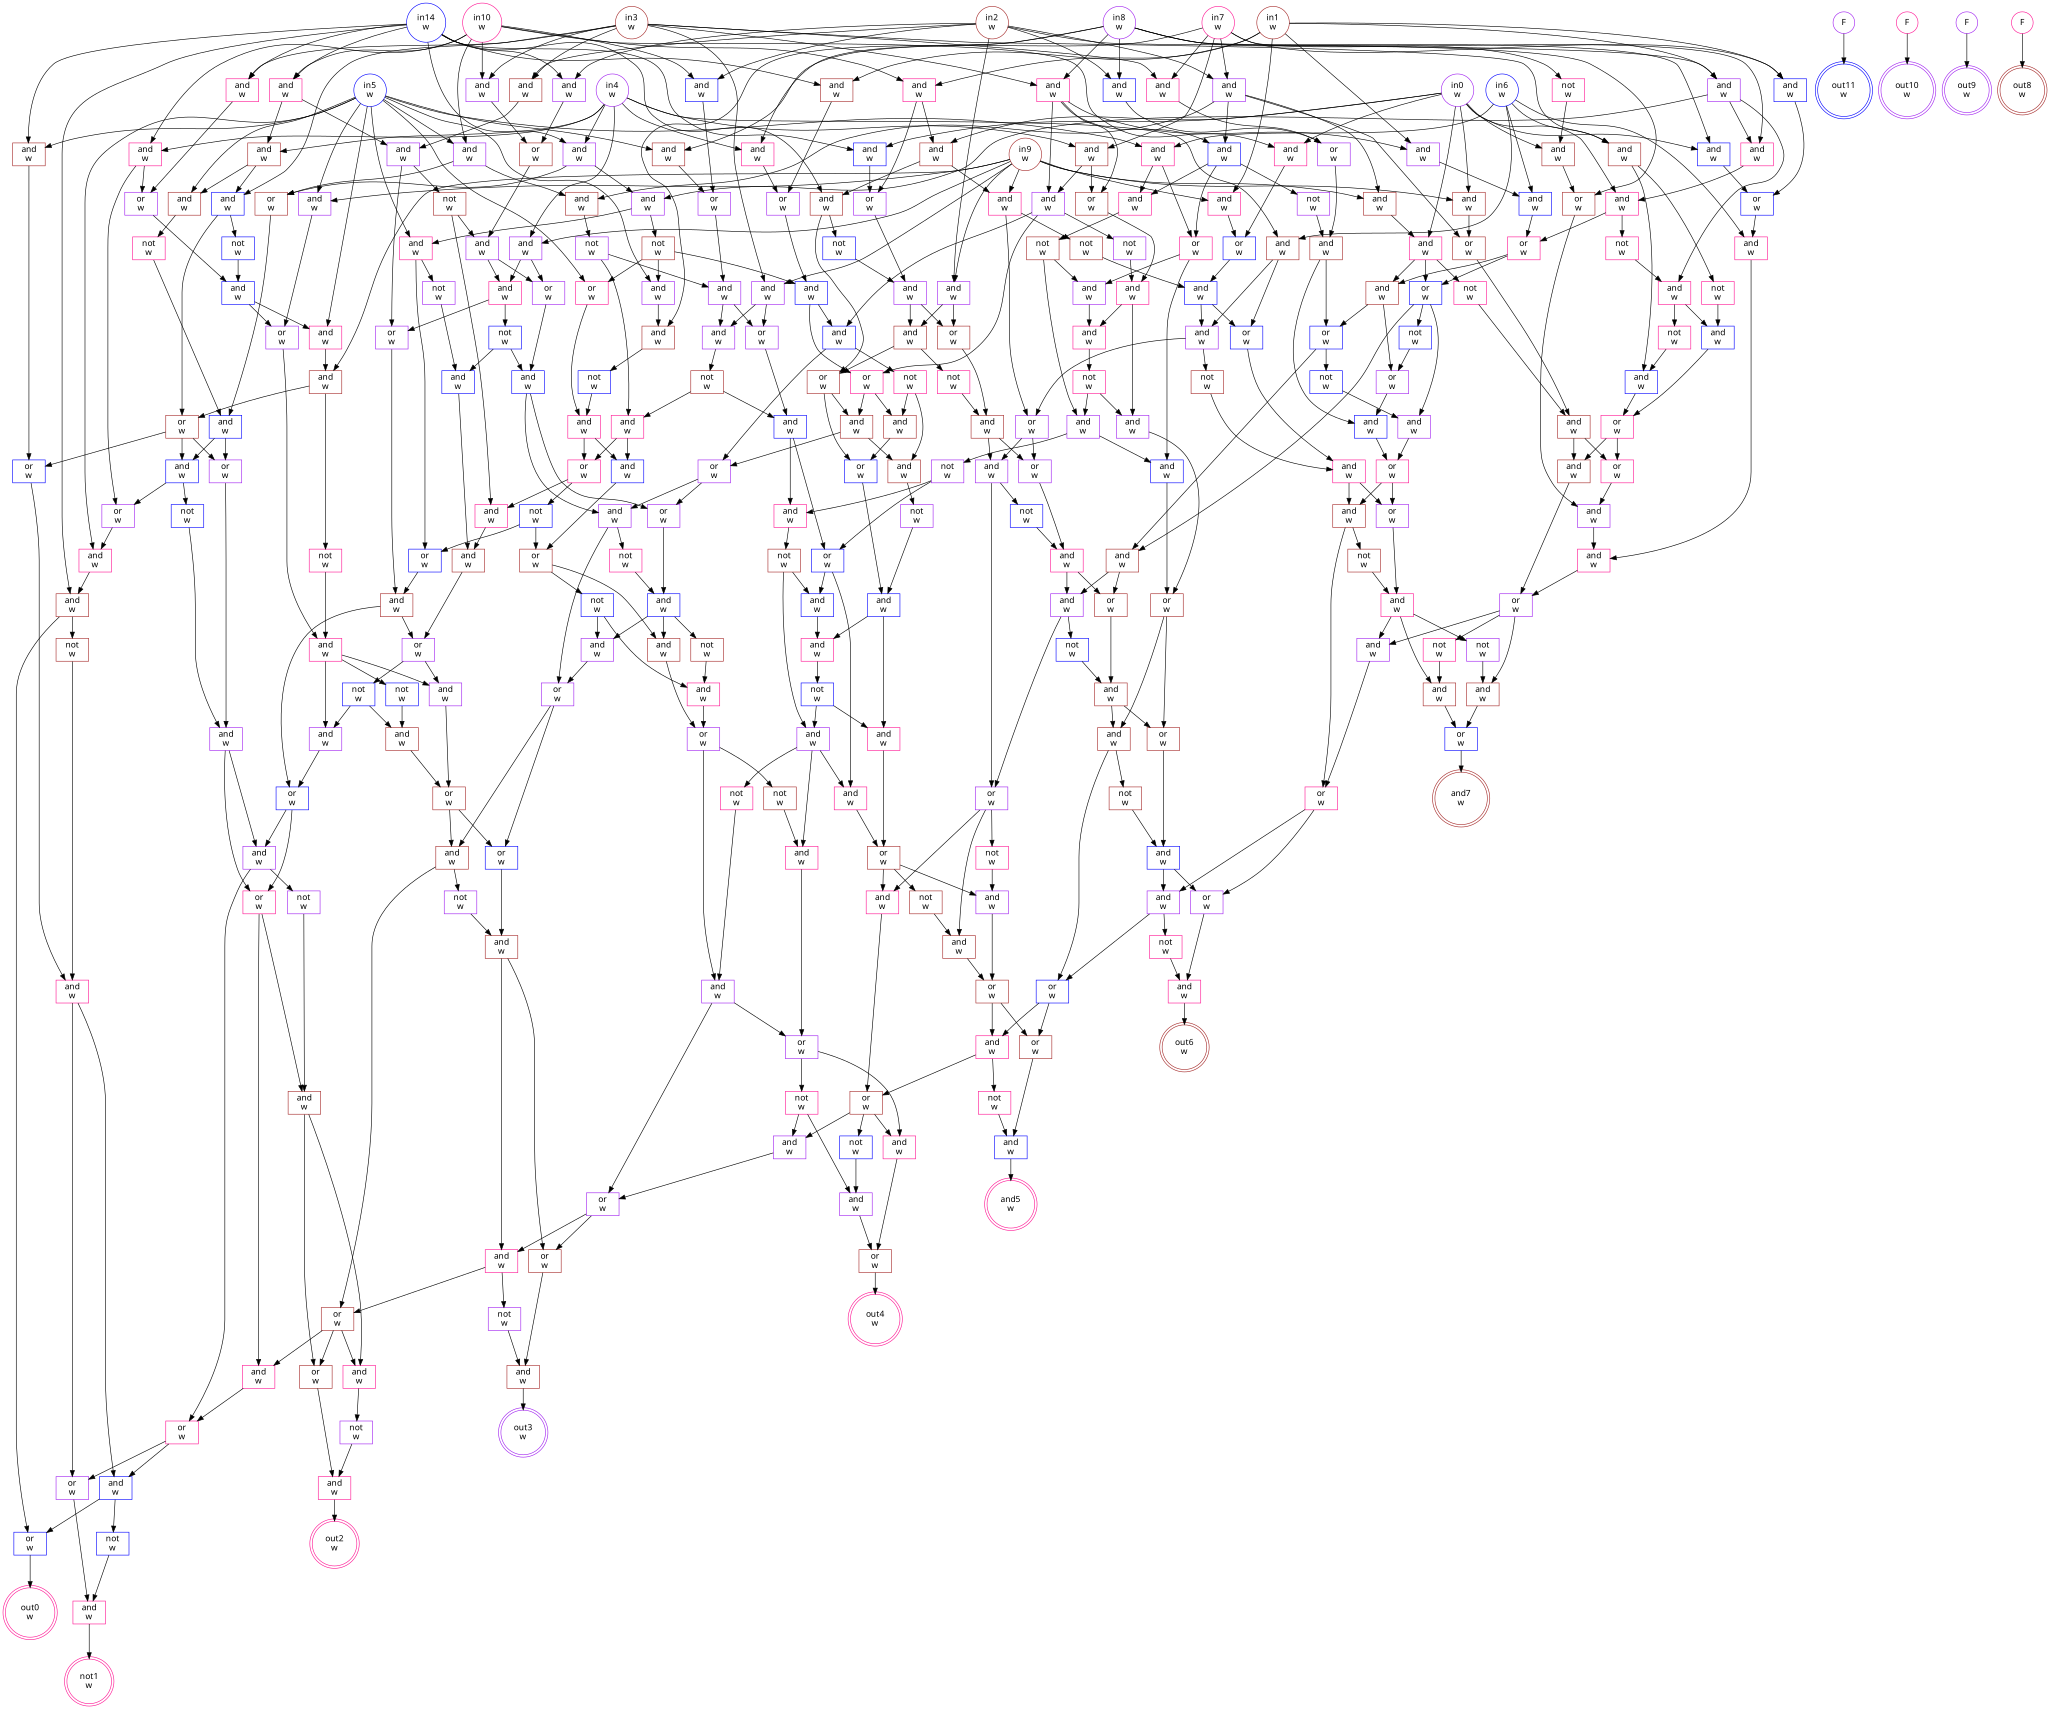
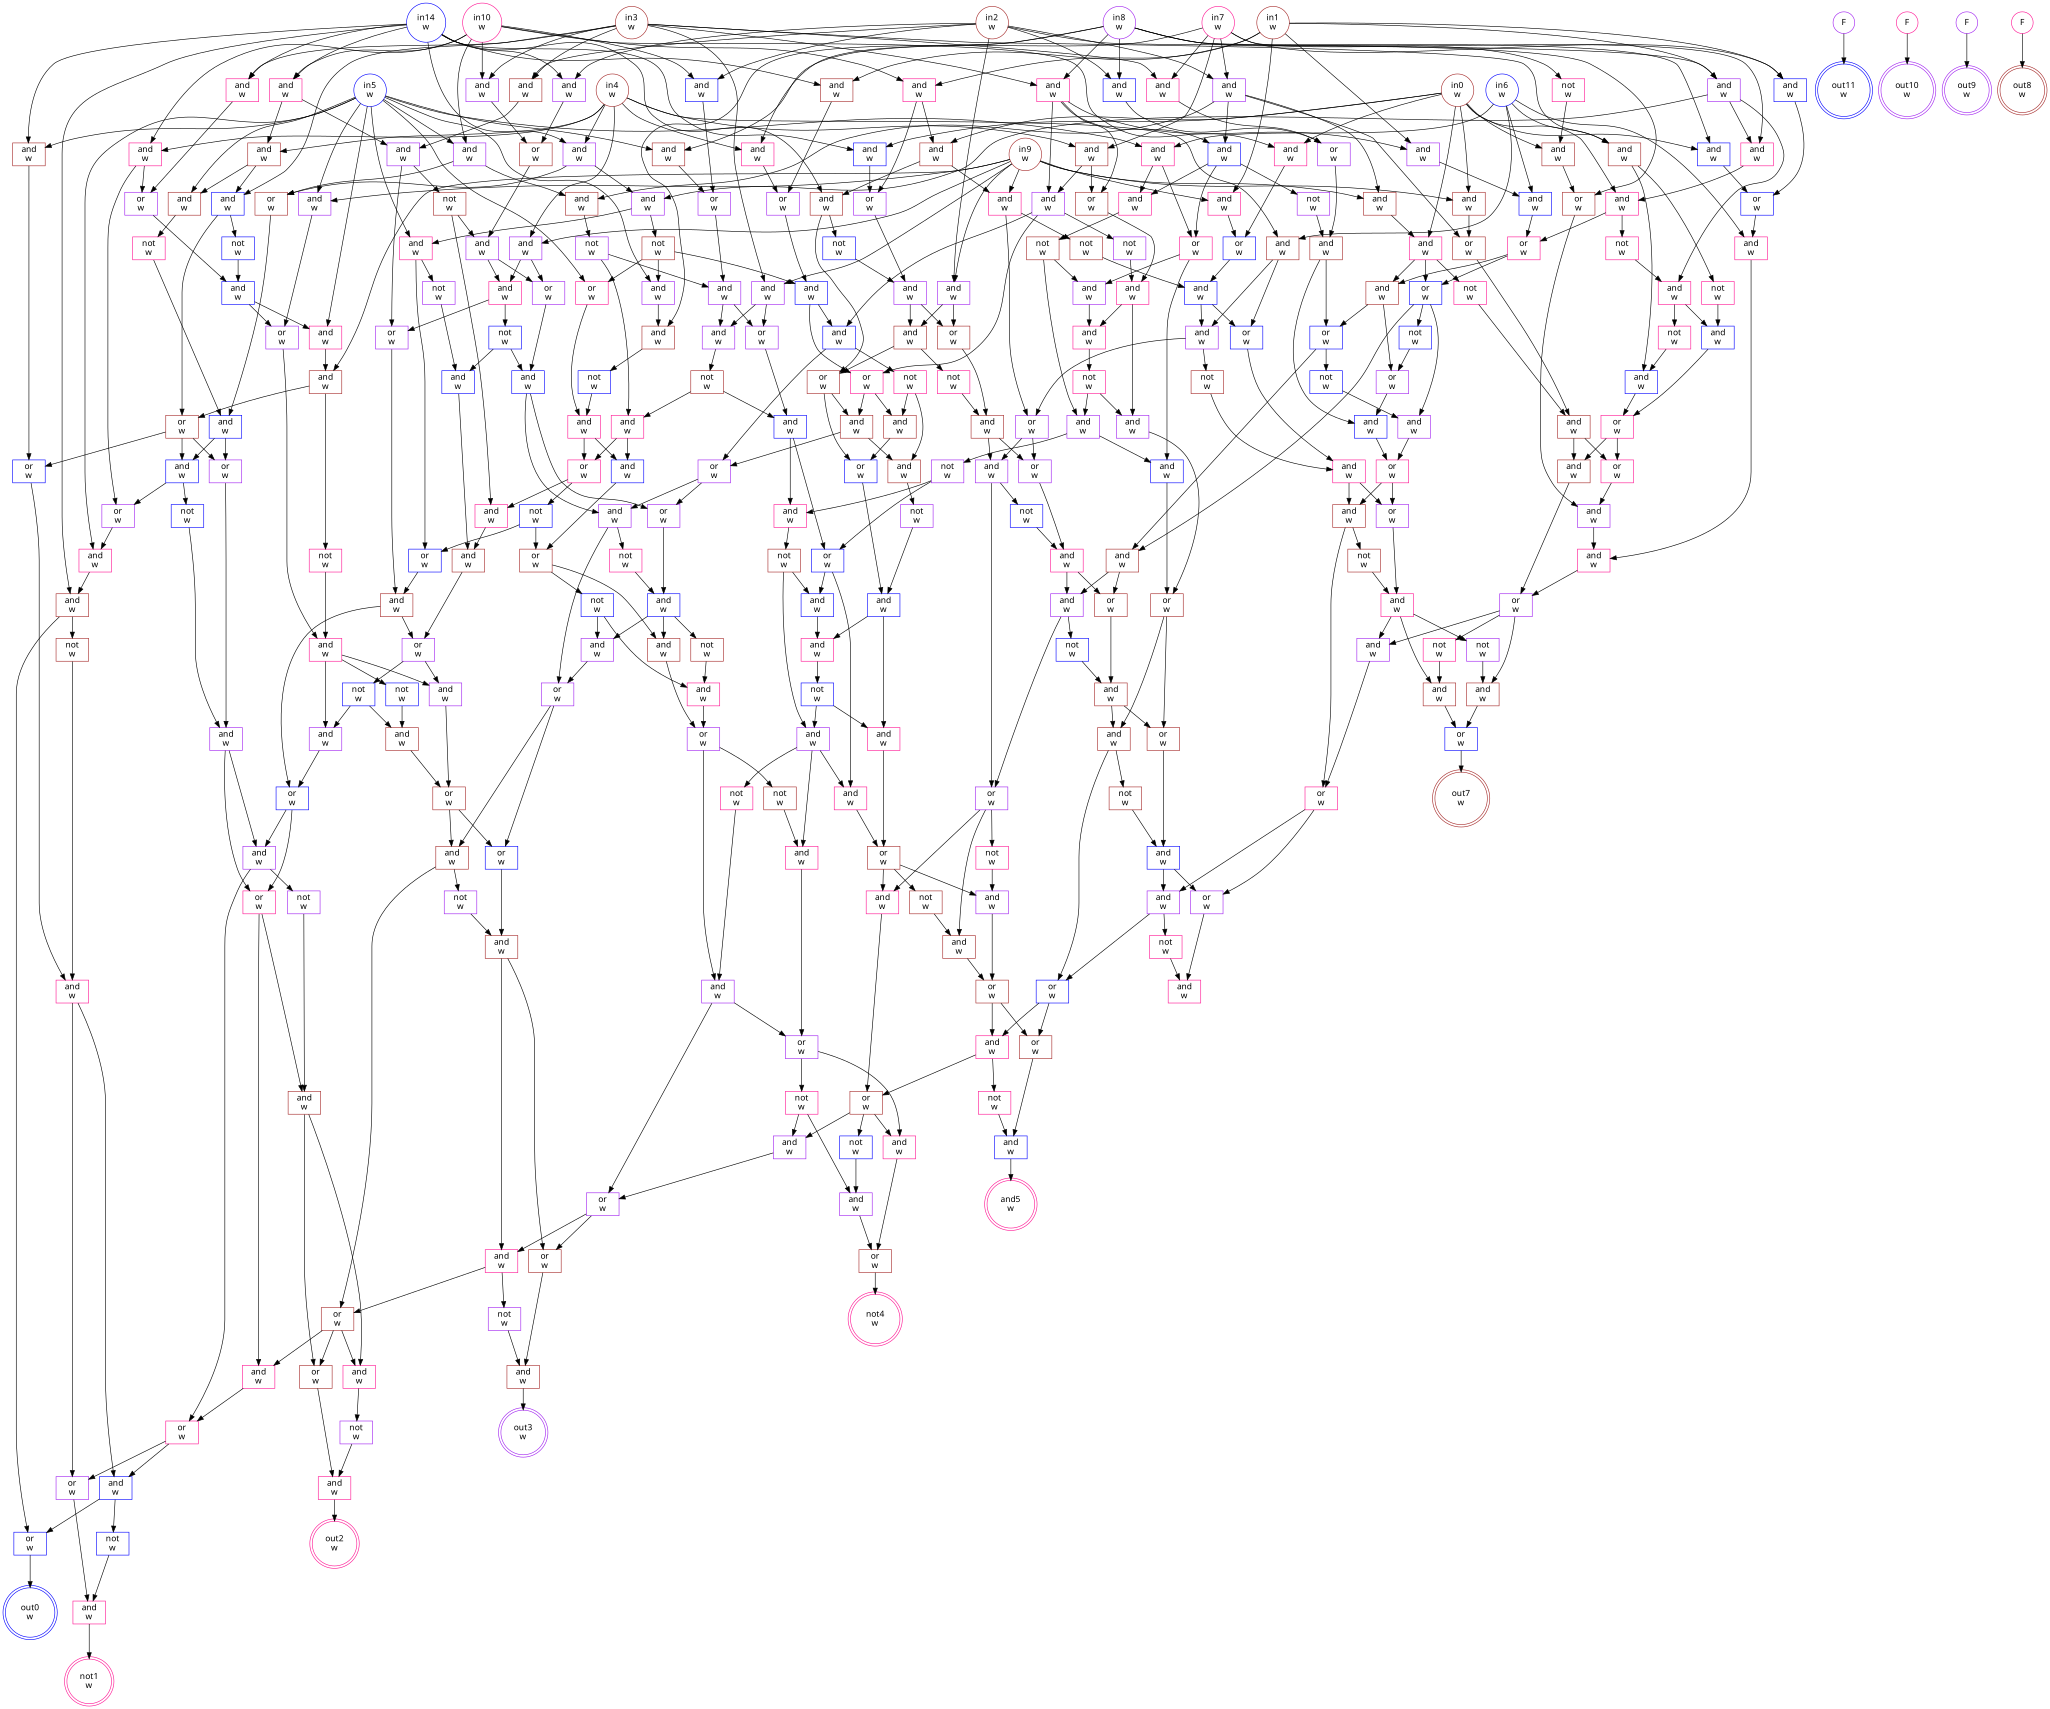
node "in4 w": color purple -> brown
node "in0 w": color purple -> brown
node "and7 w": label "and7 w" -> "out7 w"
node "out6 w": removed
node "out4 w": label "out4 w" -> "not4 w"
node "out0 w": color deeppink -> blue
